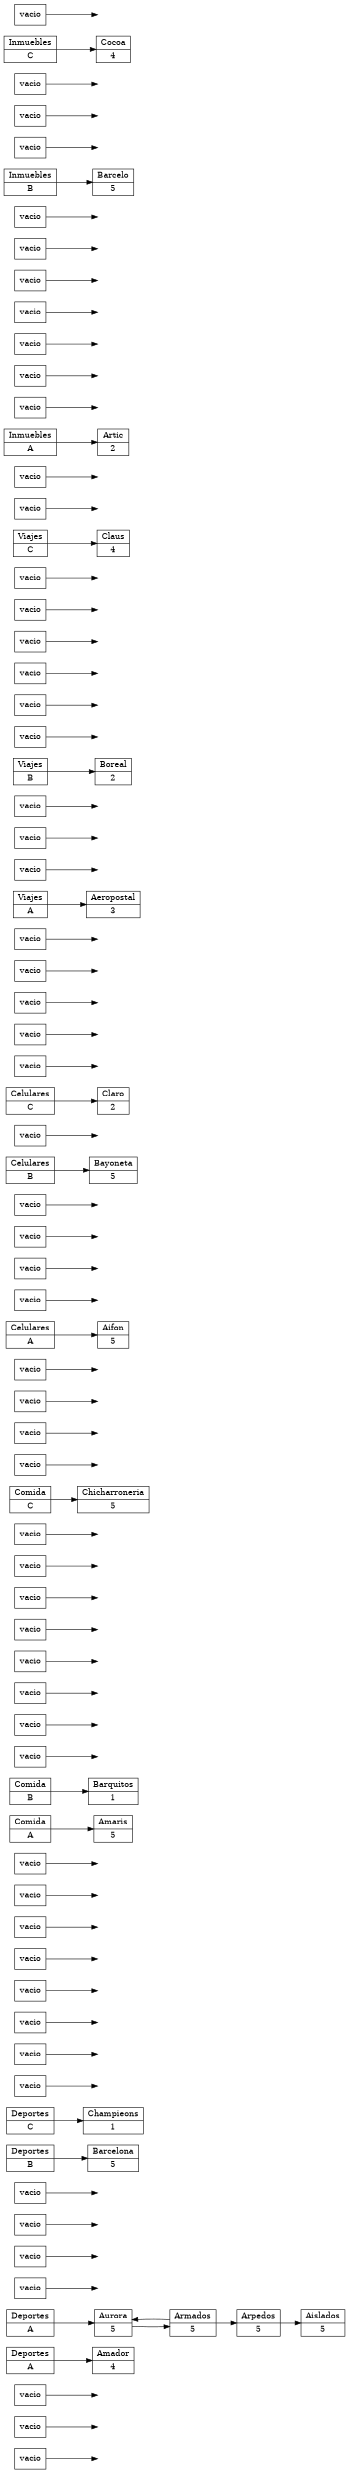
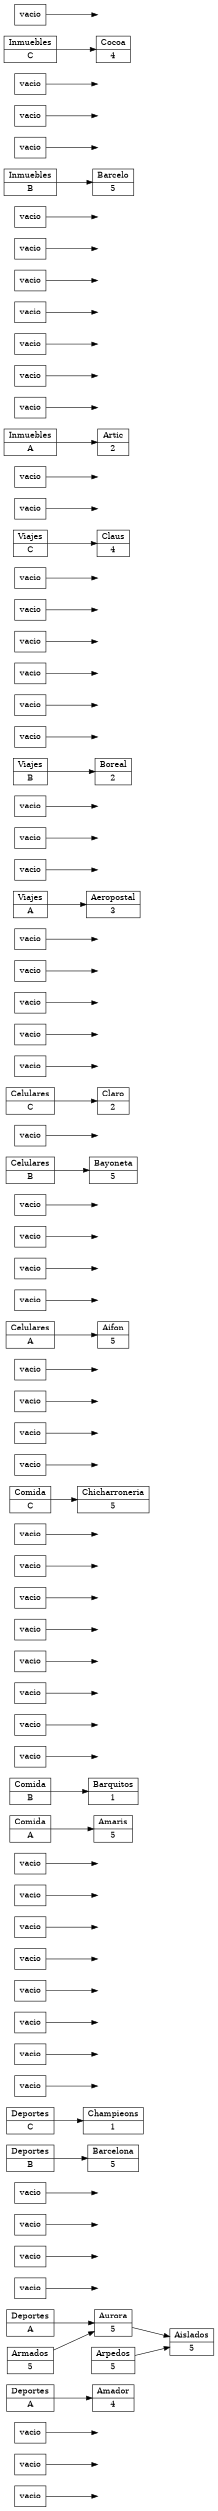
edge "Armados" -> "Arpedos": removed
edge "Aurora" -> "Armados": now "Aurora" -> "Aislados"
